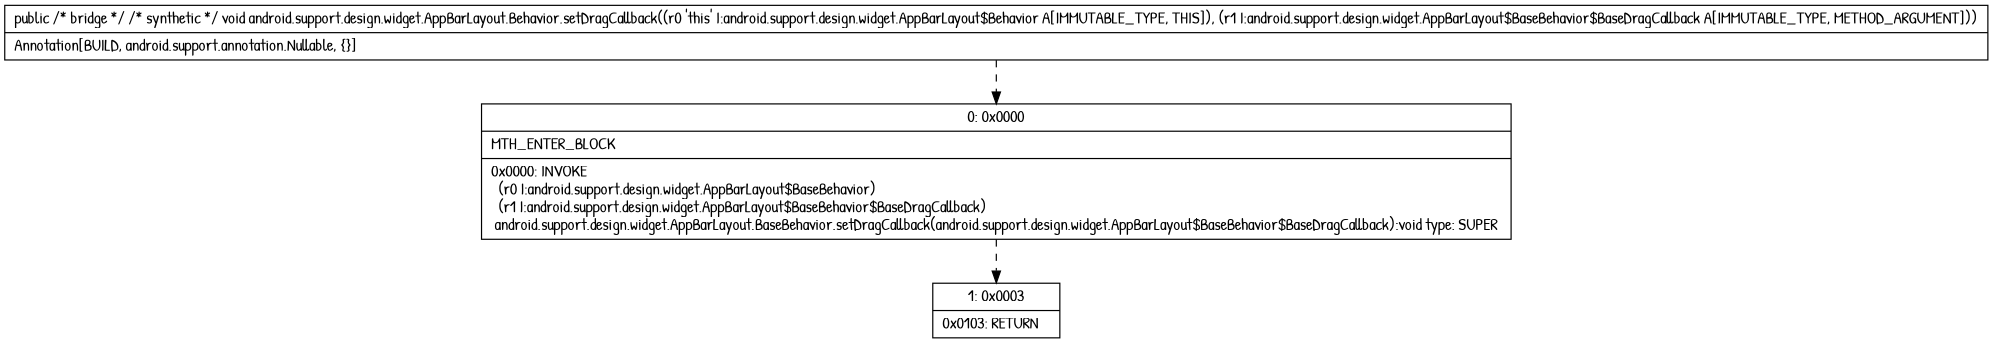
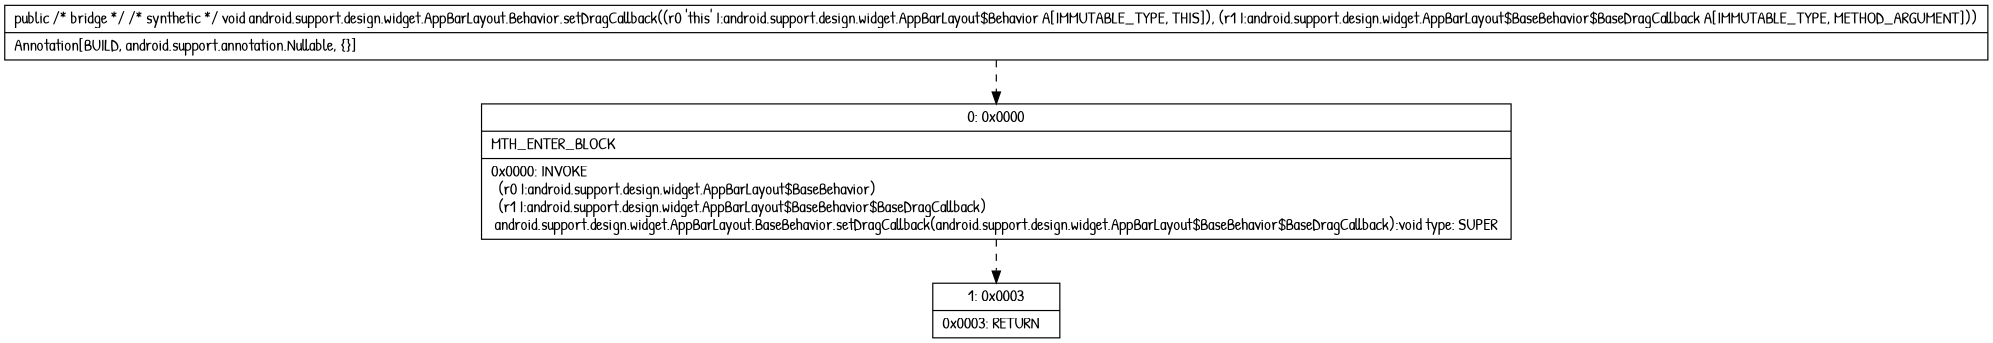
node "1: 0x0003": text "0x0103: RETURN" -> "0x0003: RETURN"
